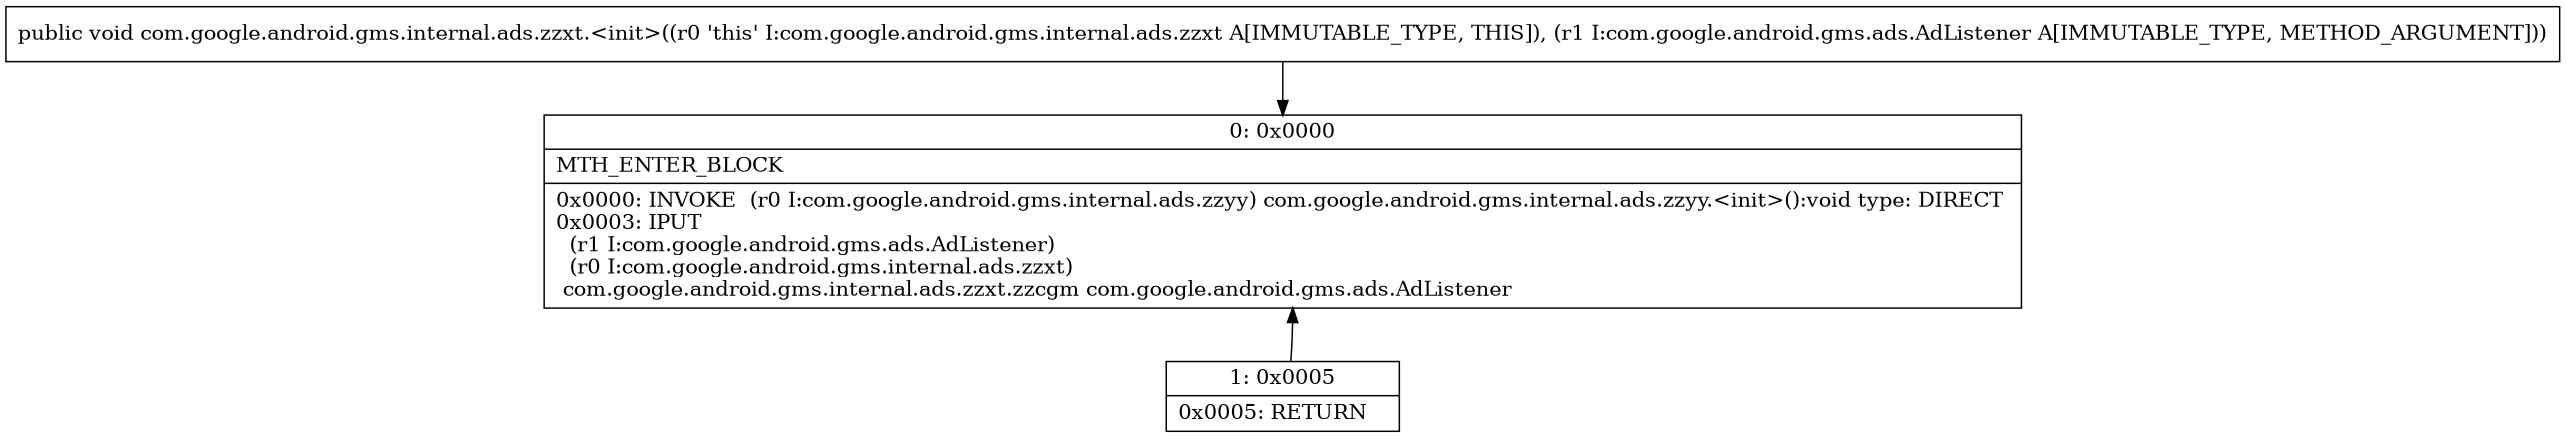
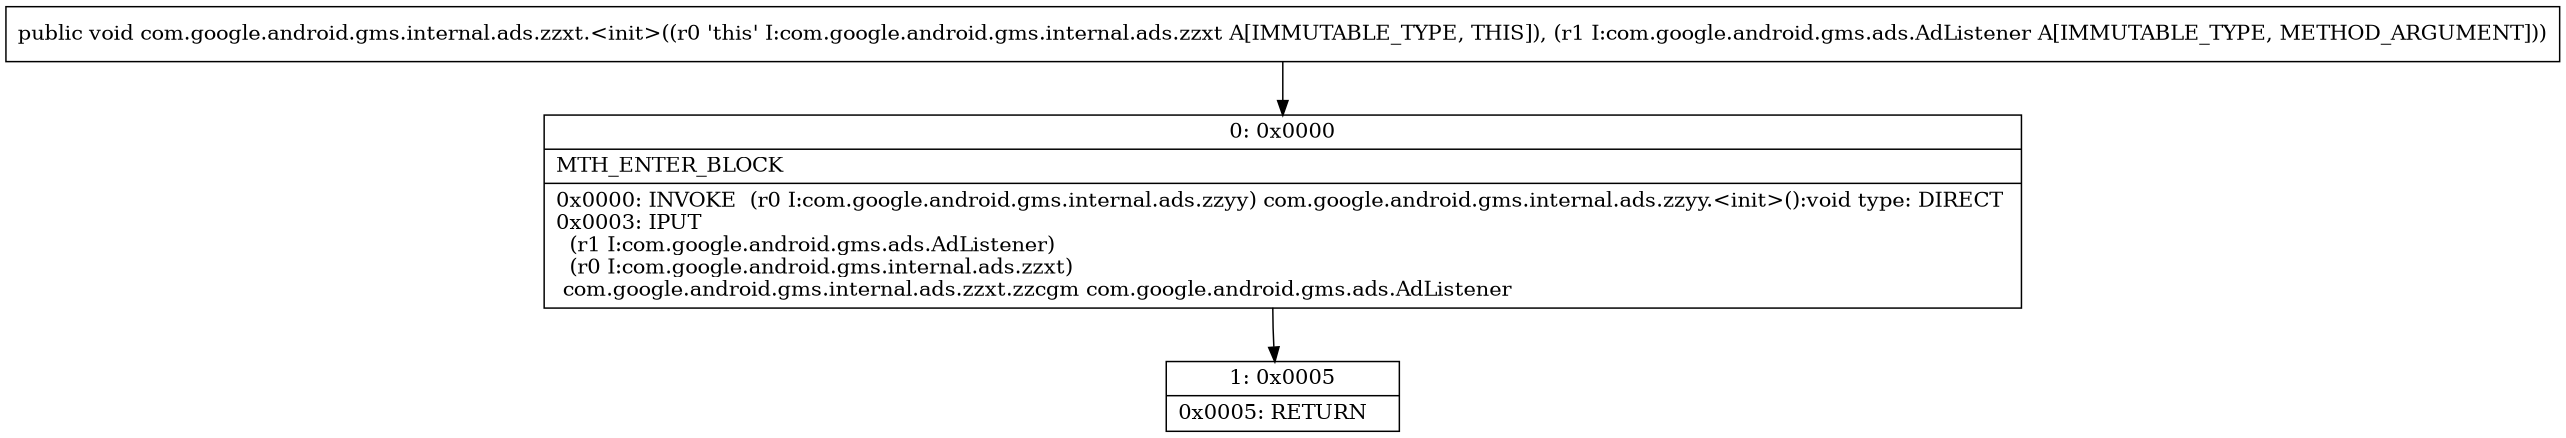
edge "1: 0x0005" -> "0: 0x0000": reversed
